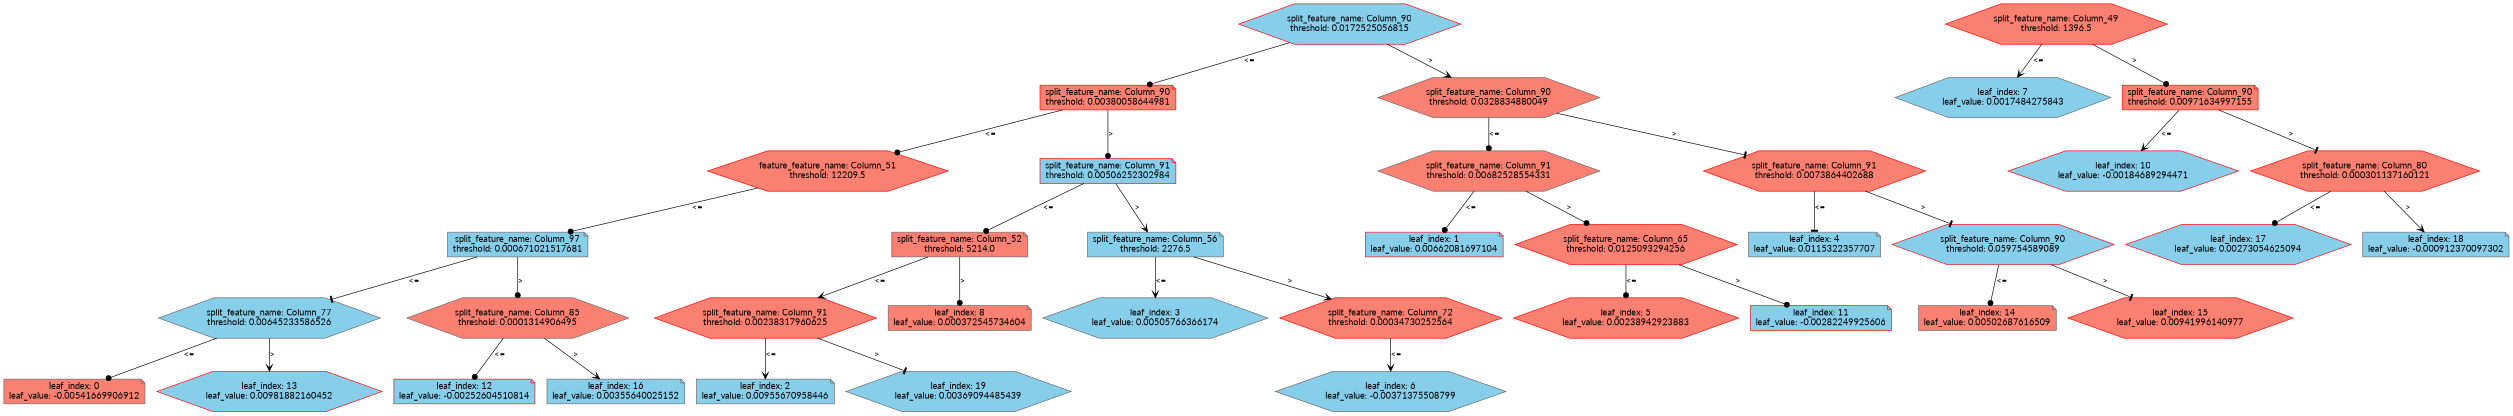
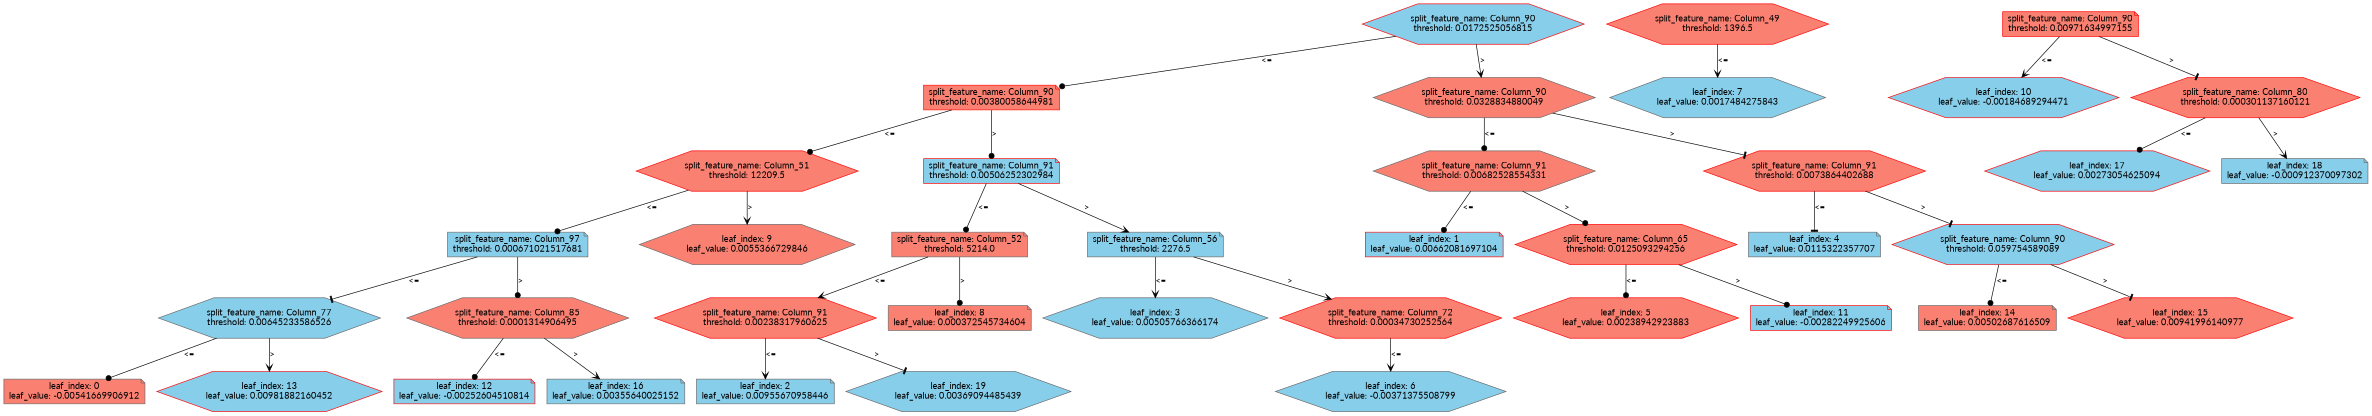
edge "split_feature_name: Column_49 threshold: 1396.5" -> "split_feature_name: Column_90 threshold: 0.00971634997155": removed, label ">"
node "feature_feature_name: Column_51 threshold: 12209.5": label "feature_feature_name: Column_51 threshold: 12209.5" -> "split_feature_name: Column_51 threshold: 12209.5"
node "leaf_index: 9 leaf_value: 0.0055366729846": added
